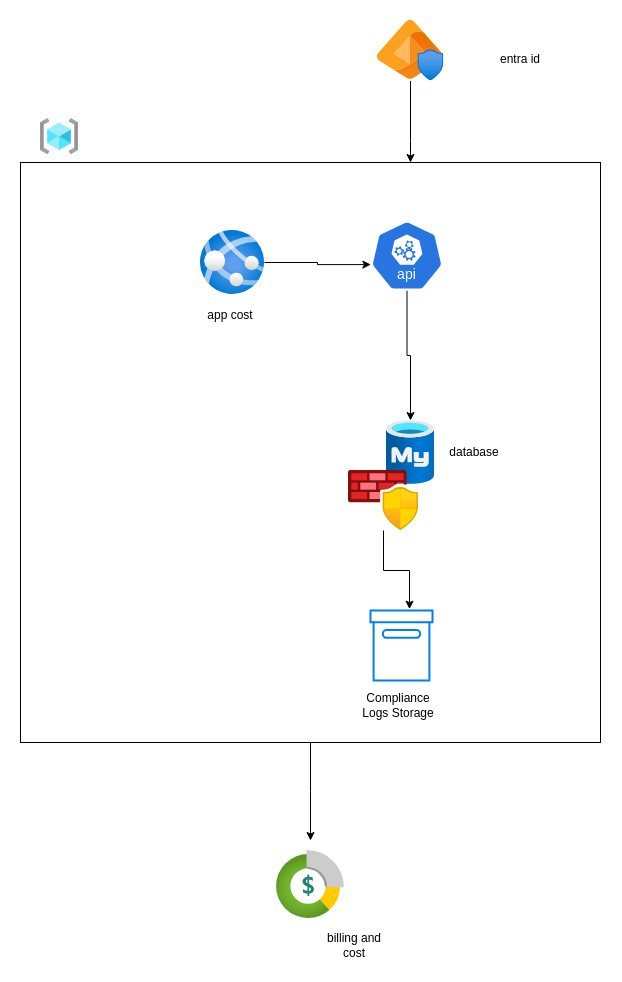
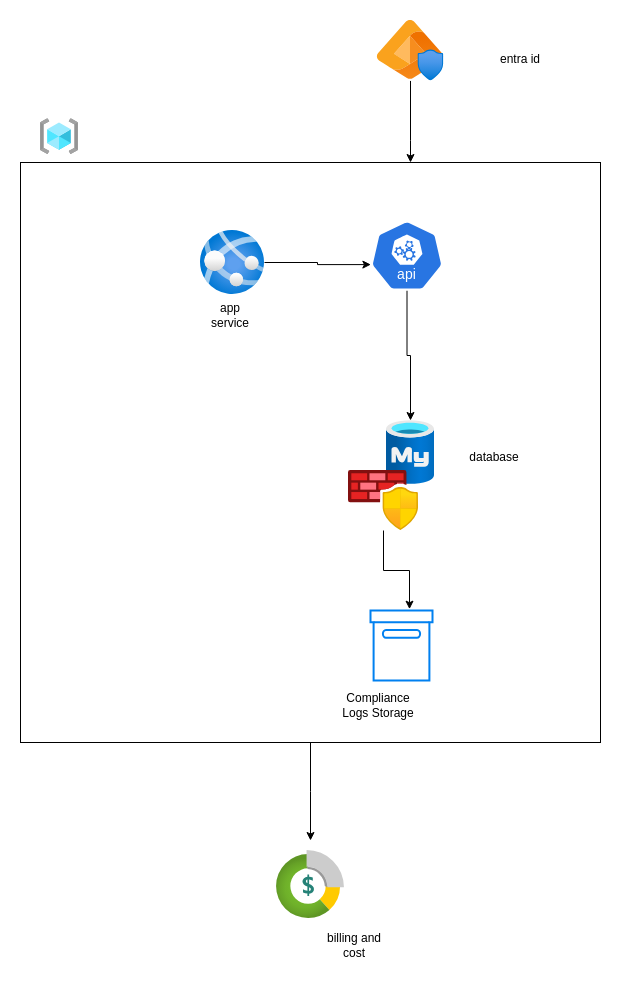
node "app cost": label "app cost" -> "app service"
node "database": moved (475, 453) -> (495, 458)
node "Compliance Logs Storage": moved (398, 706) -> (378, 706)
